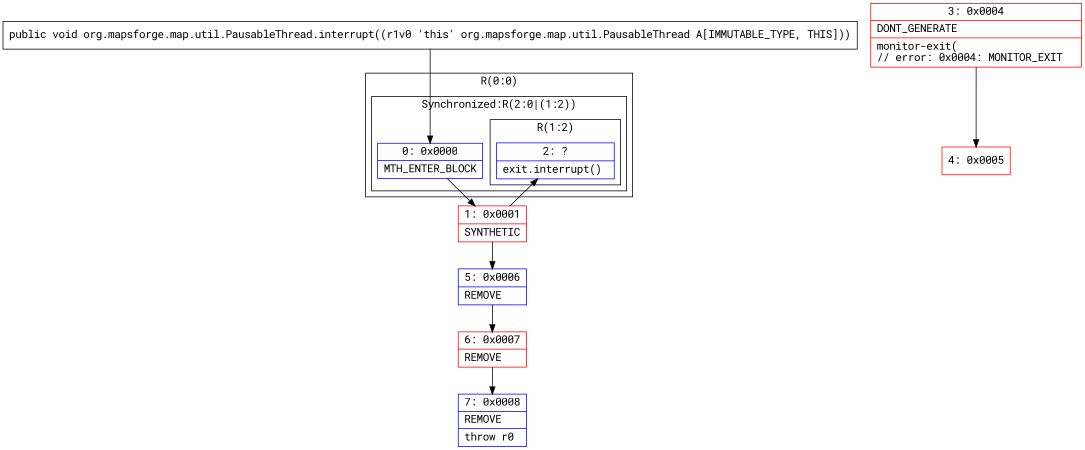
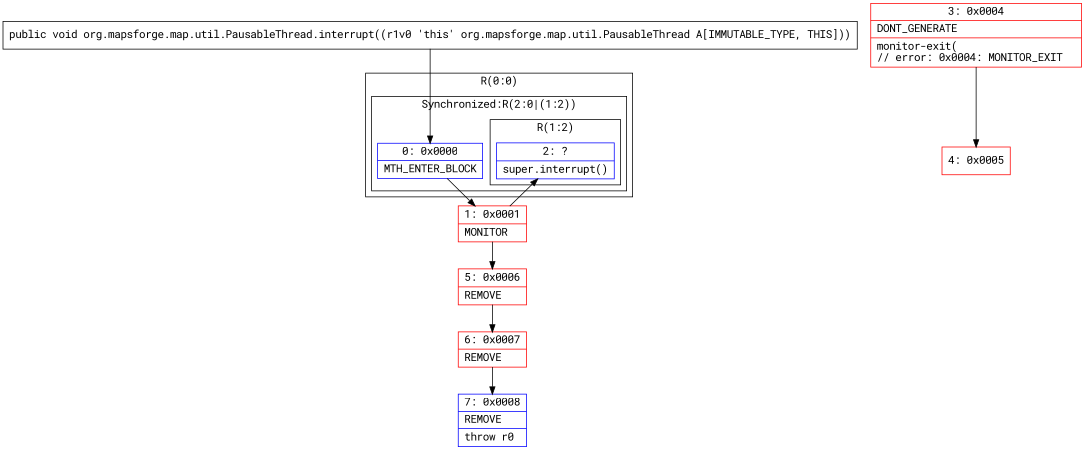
node "2: ?": text "exit.interrupt()" -> "super.interrupt()"
node "1: 0x0001": text "SYNTHETIC" -> "MONITOR"
node "5: 0x0006": color blue -> red
